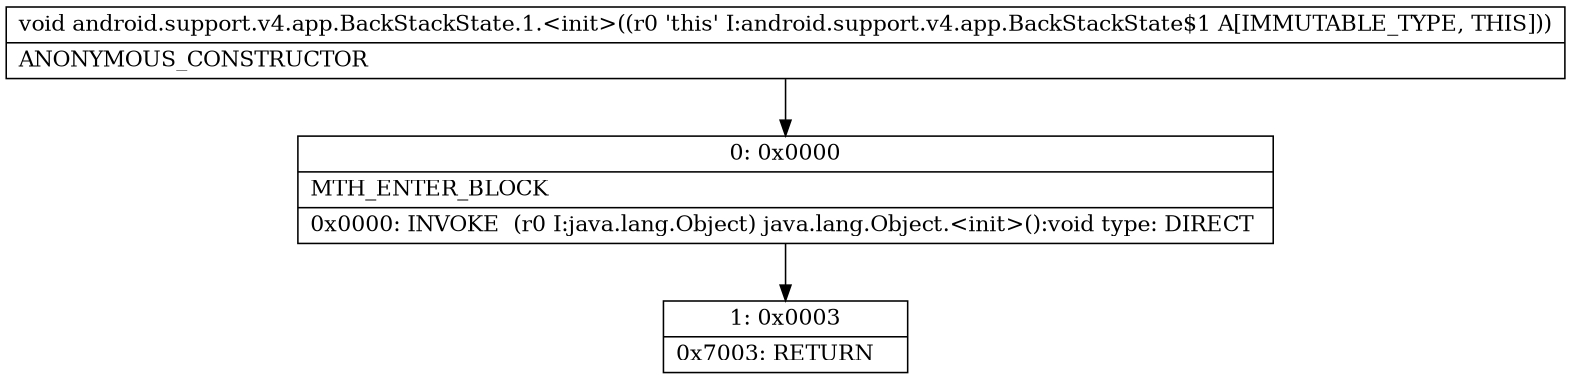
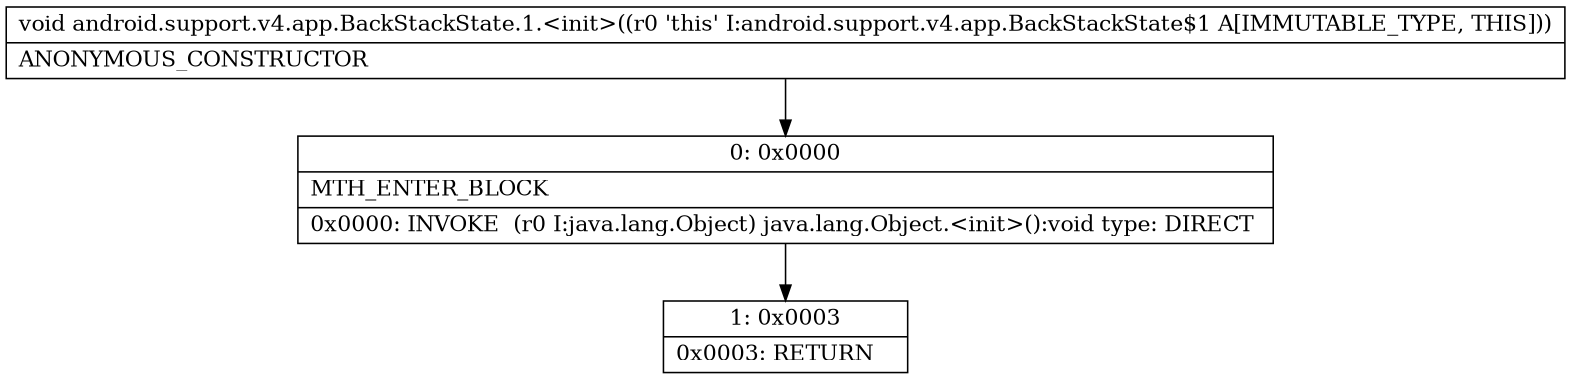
node "1: 0x0003": text "0x7003: RETURN" -> "0x0003: RETURN"
